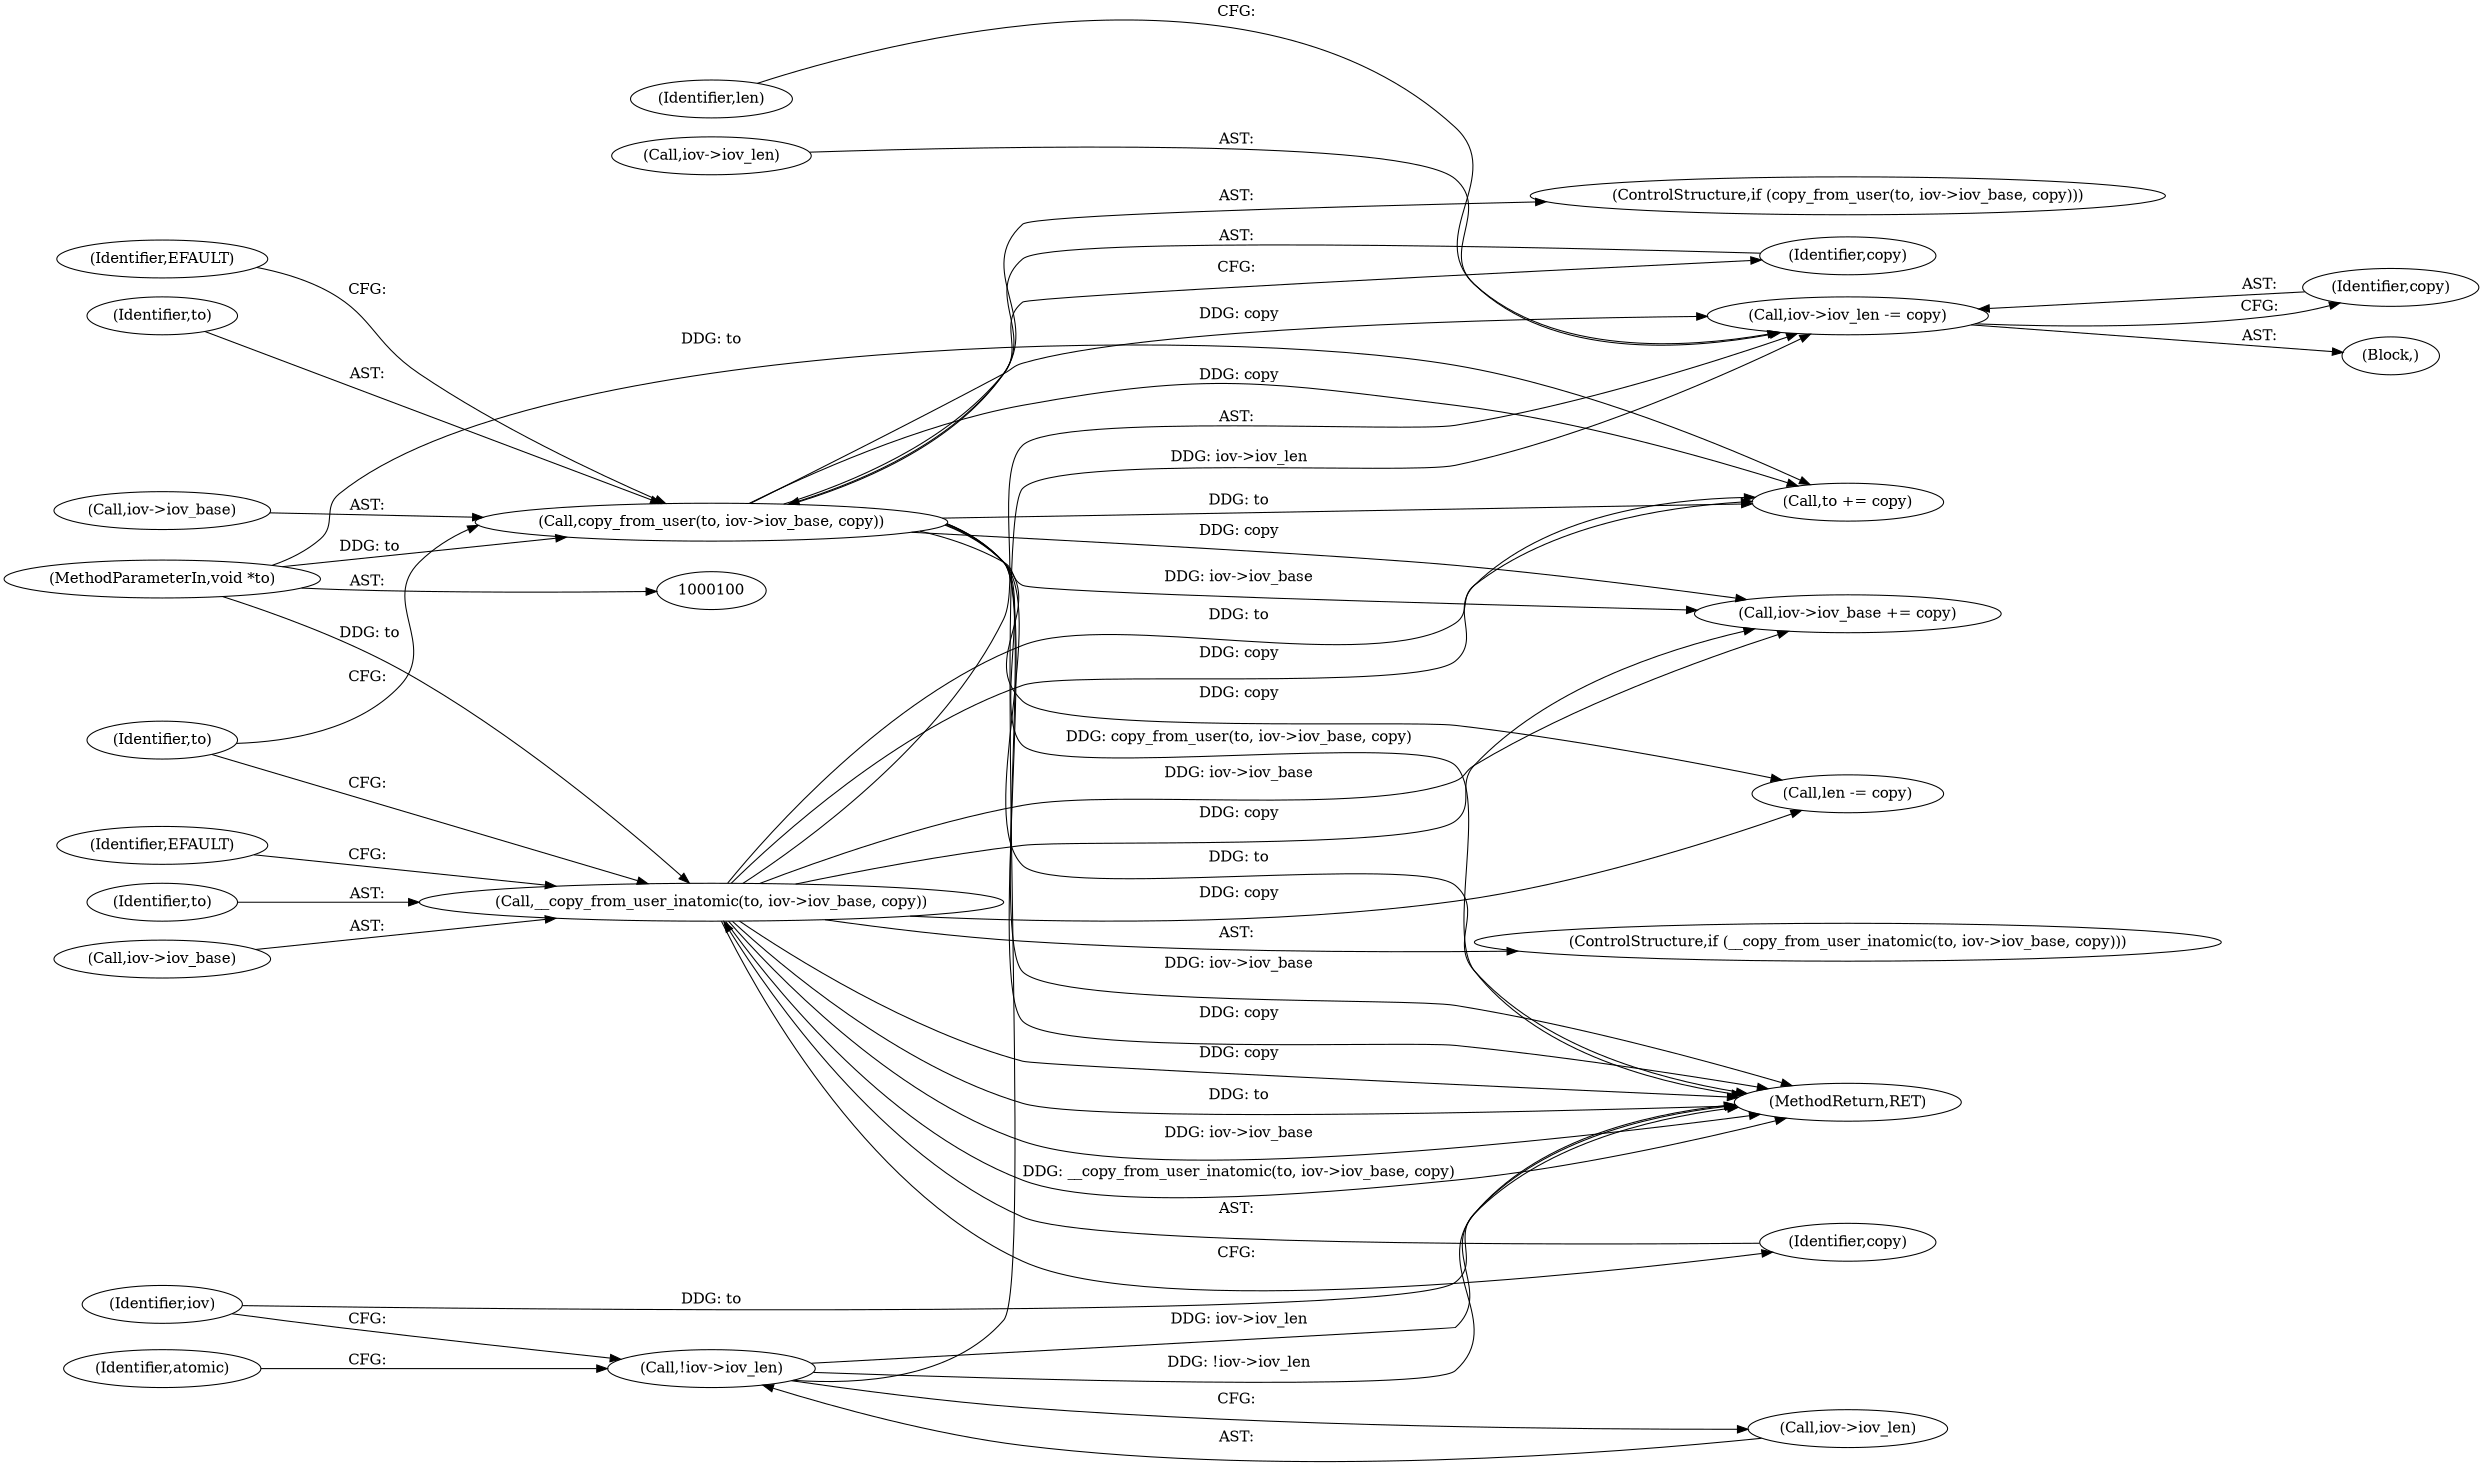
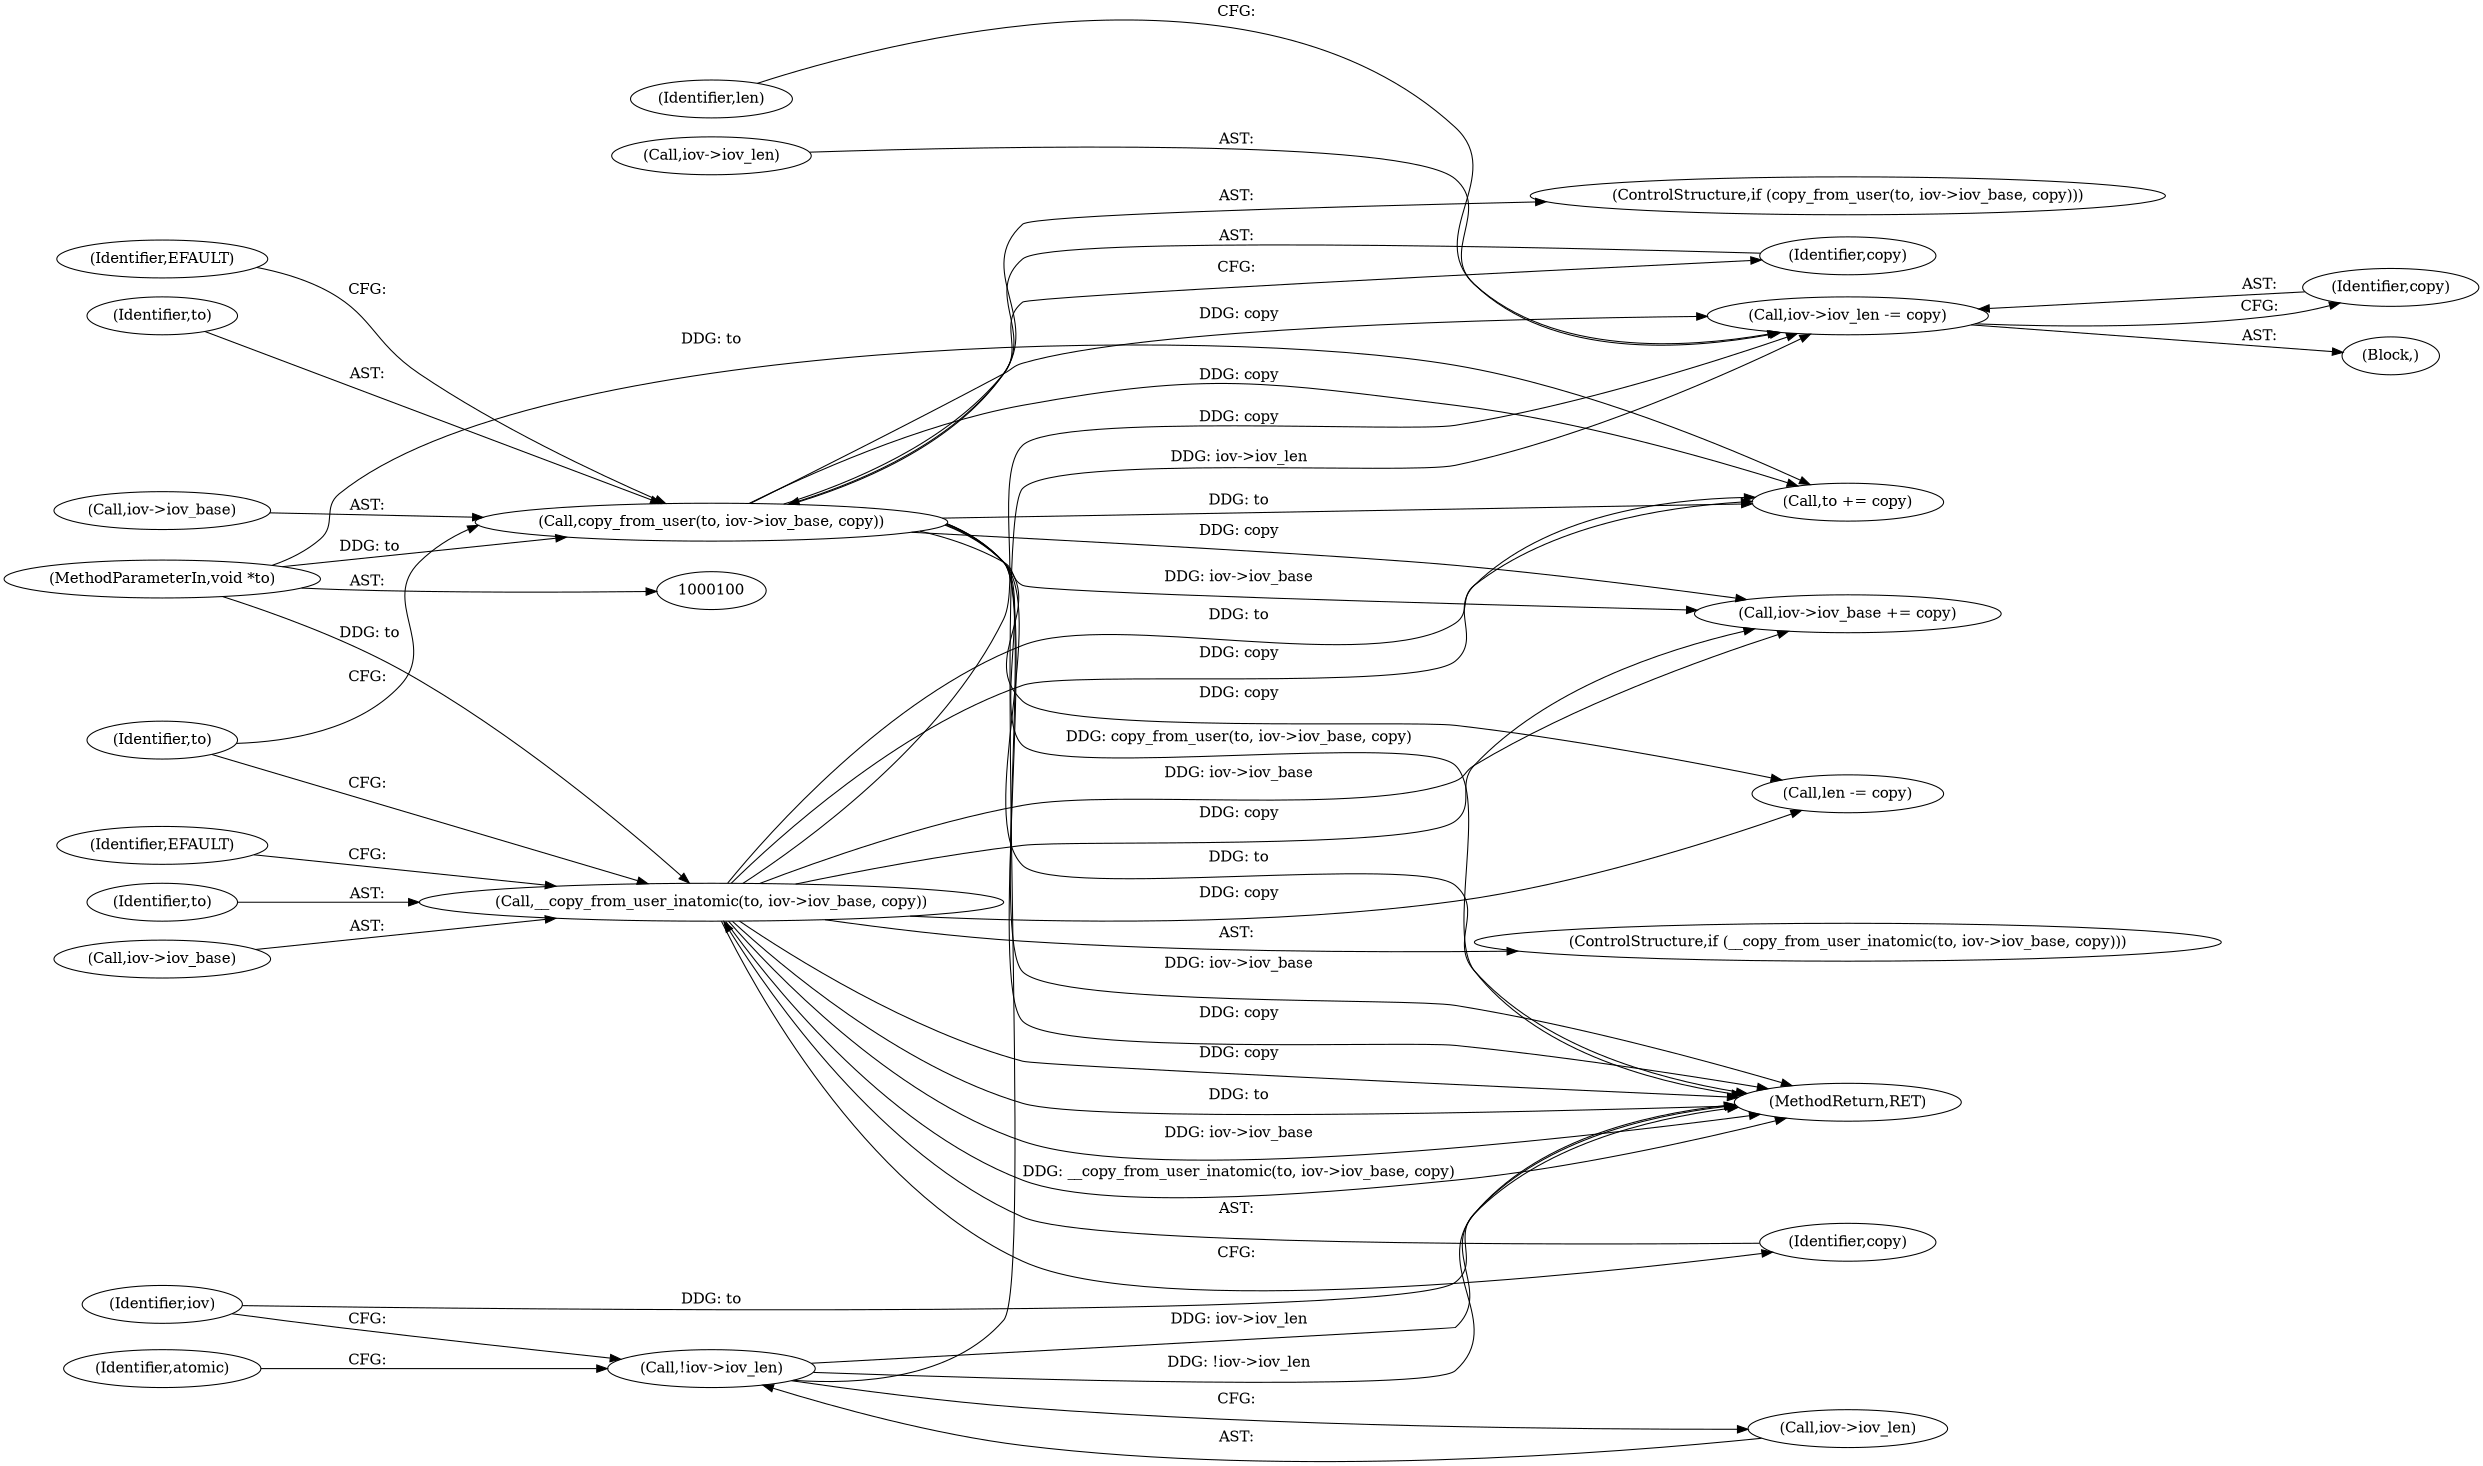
edge "(Call,__copy_from_user_inatomic(to, iov->iov_base, copy))" -> "(Call,iov->iov_len -= copy)": label "AST: " -> "DDG: copy"
